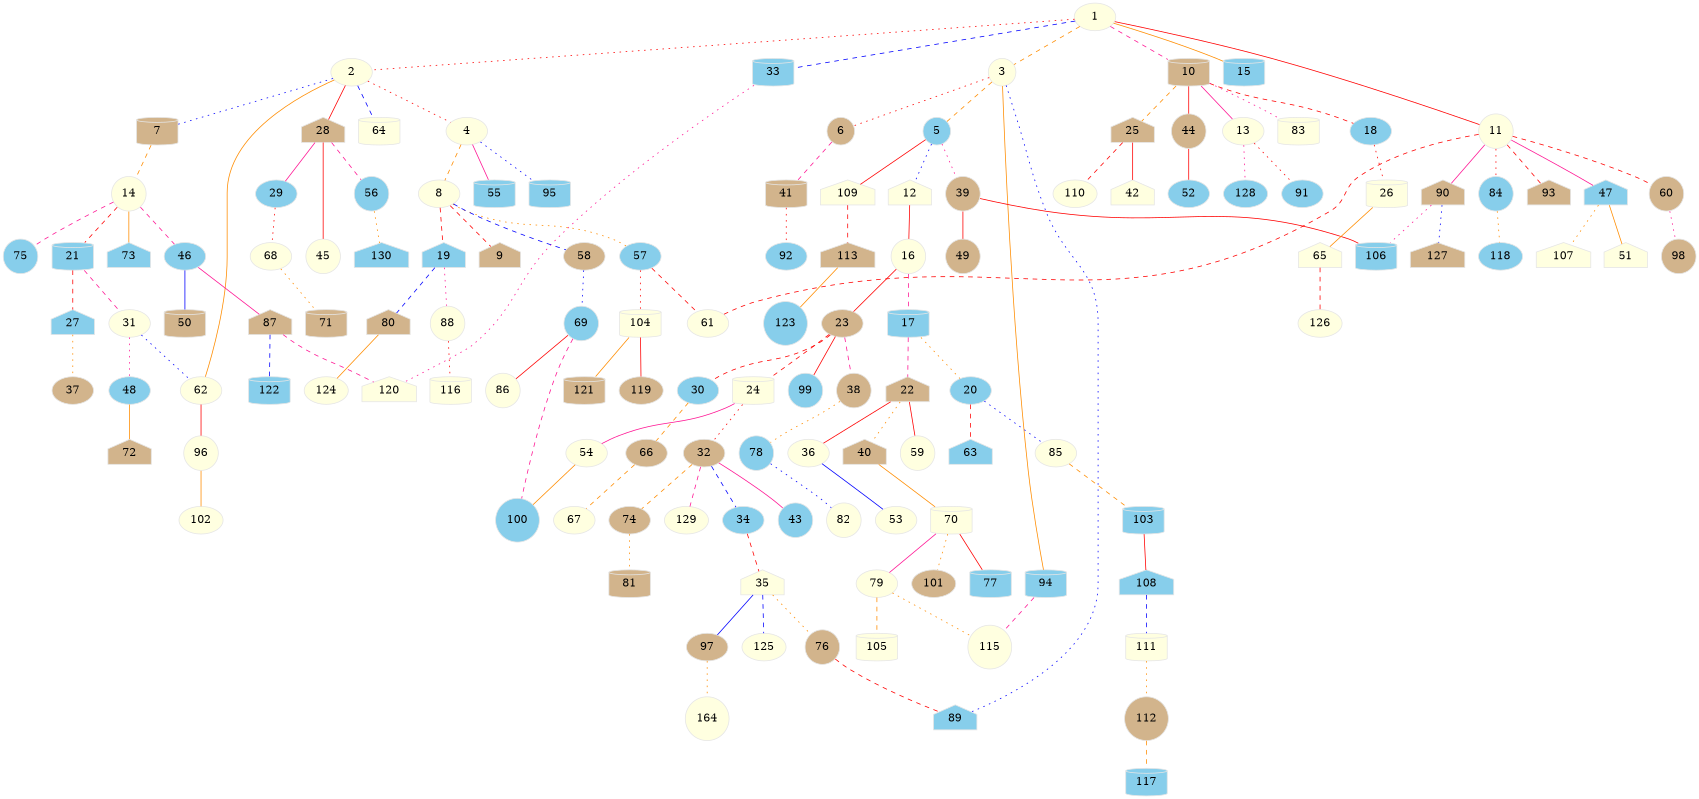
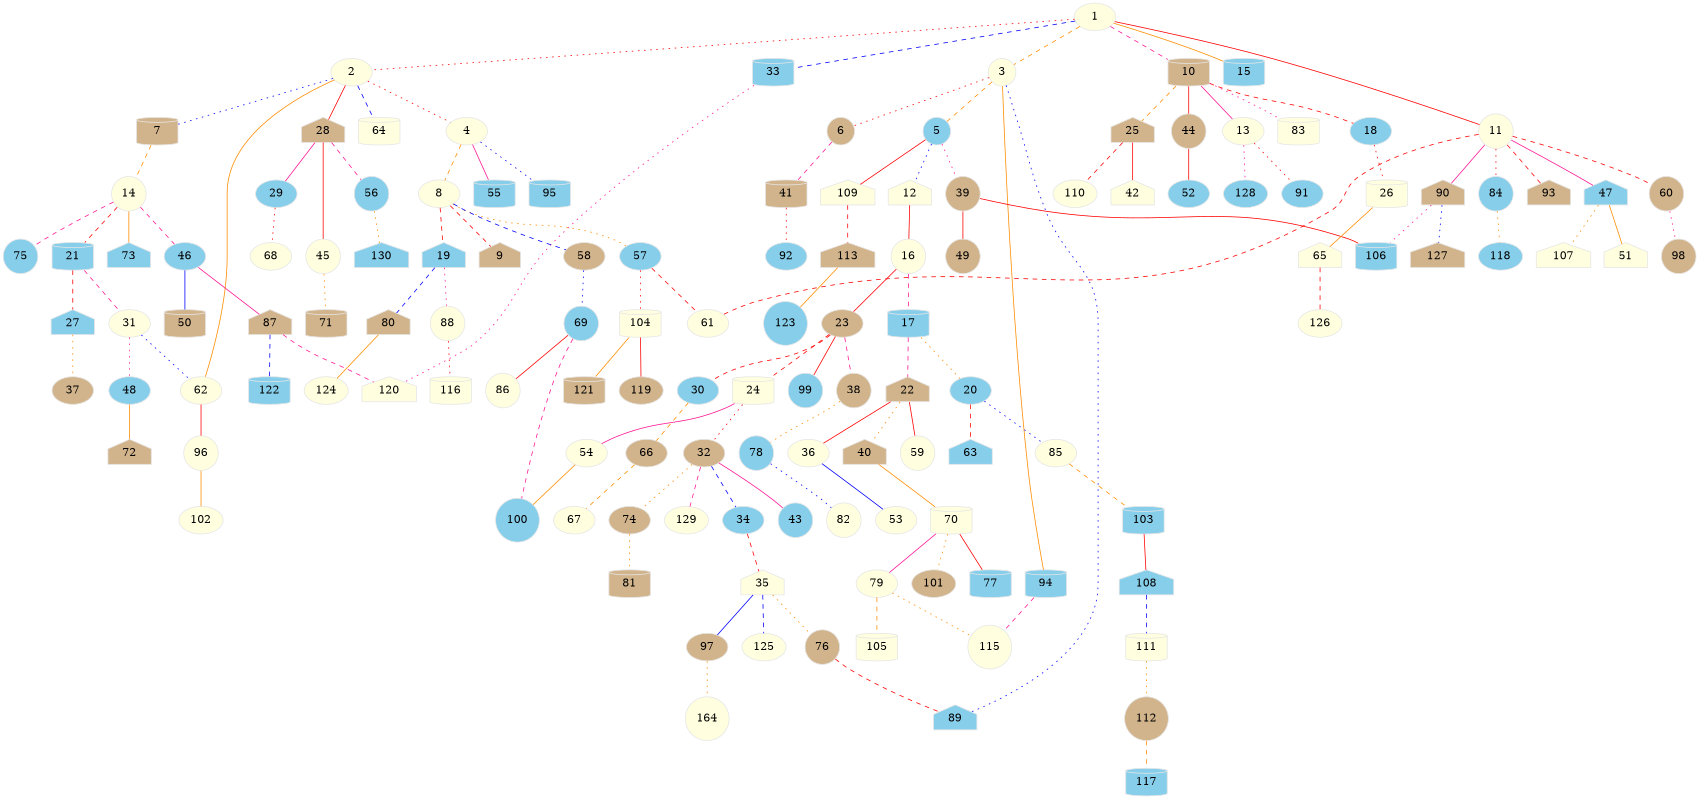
edge "68" -- "71": now "45" -- "71"
edge "32" -- "74": style dashed -> dotted
